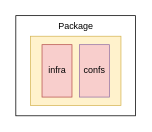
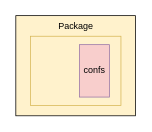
node "Package": fillcolor #ffffff -> #fff2cc
node "infra": removed
